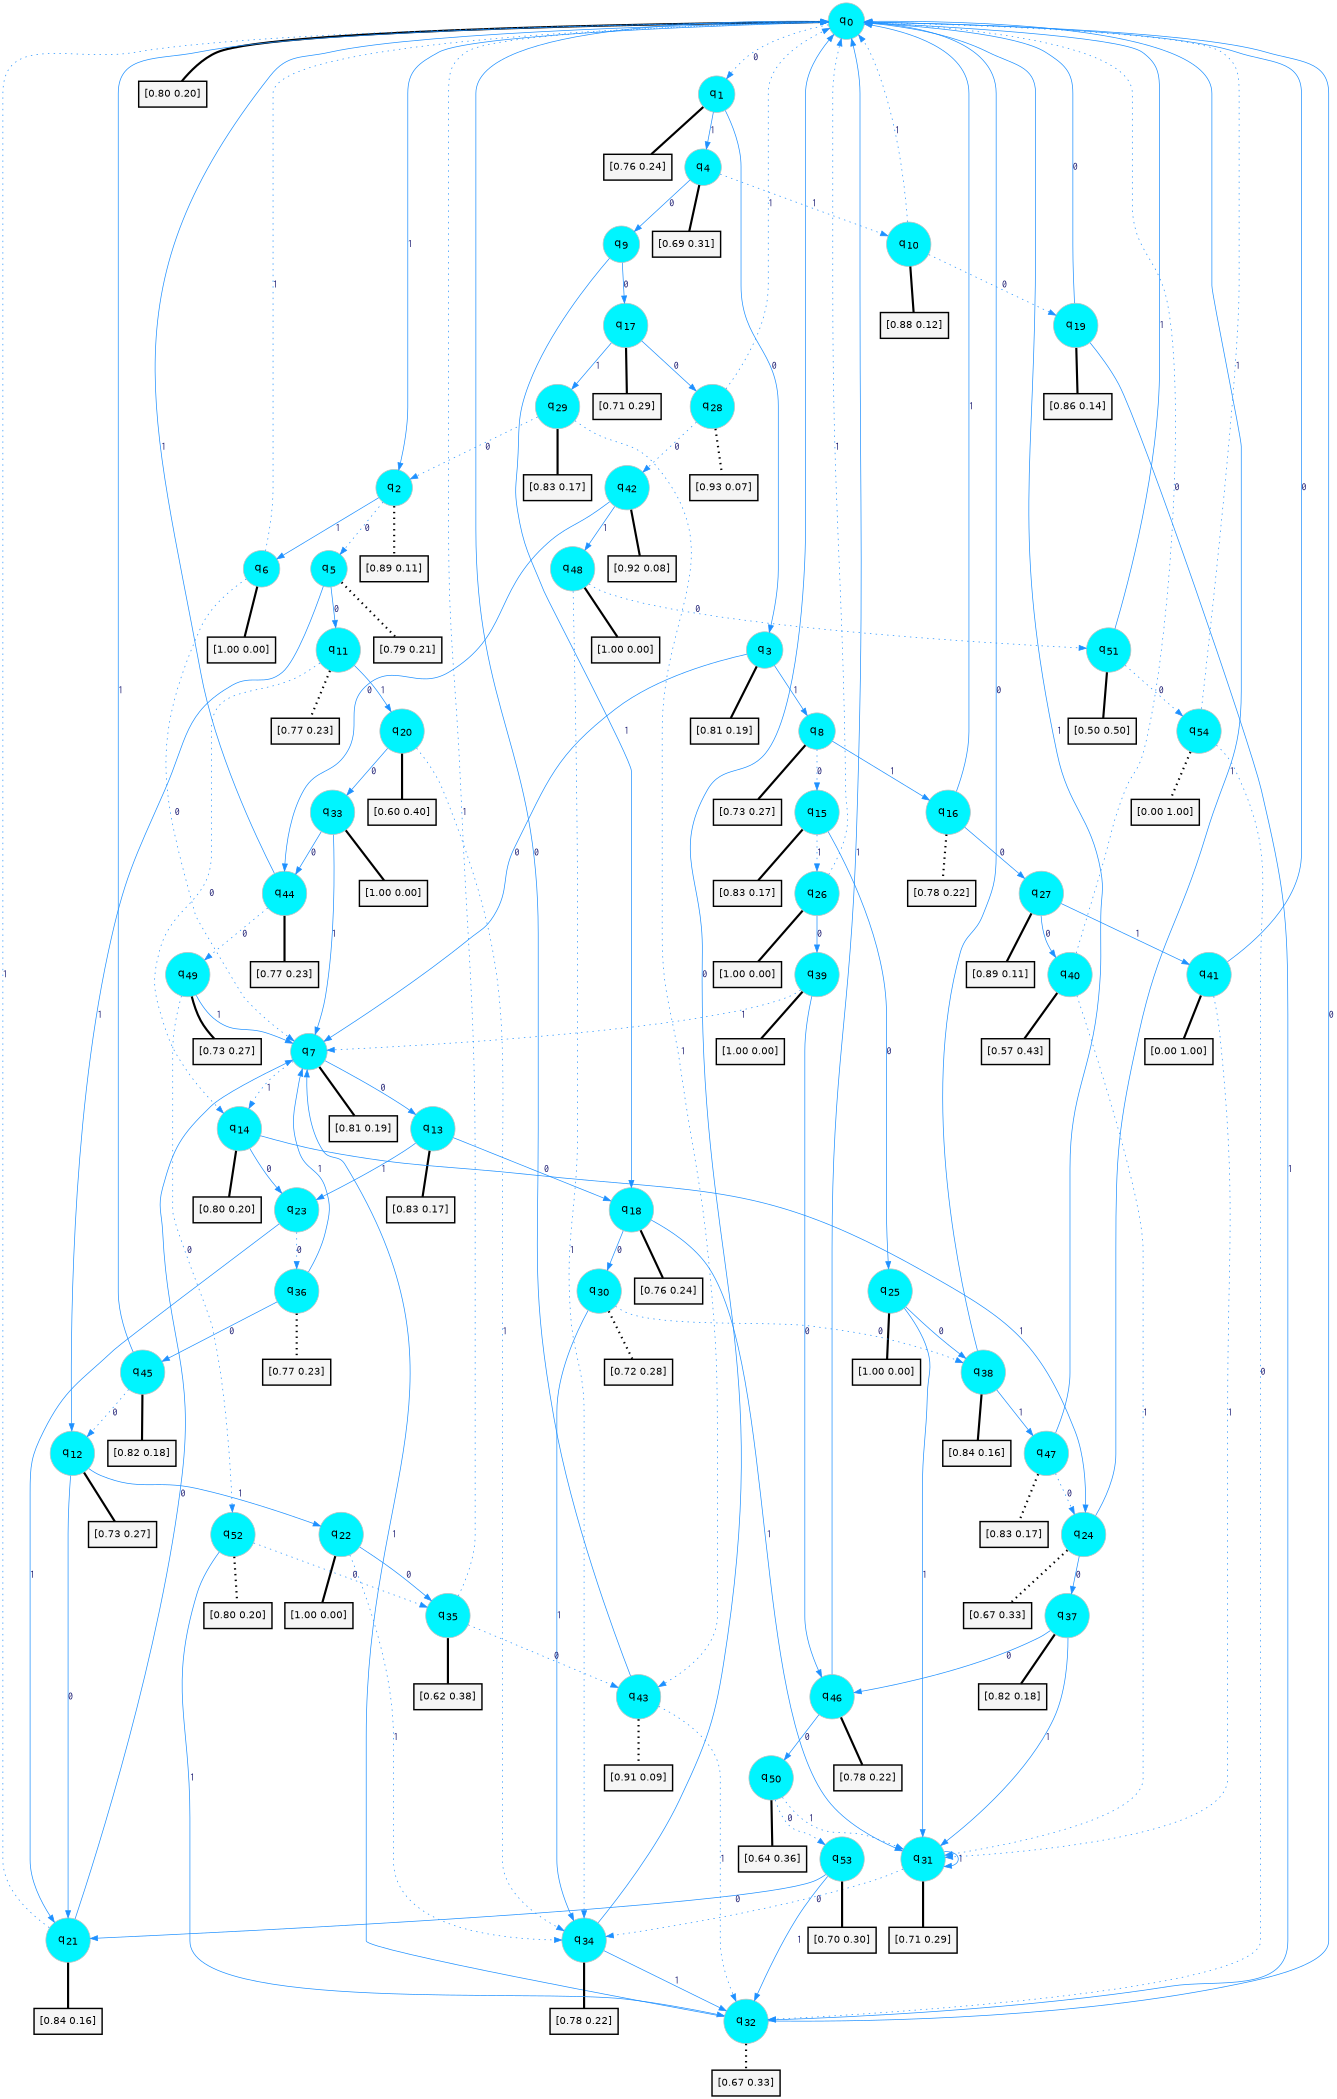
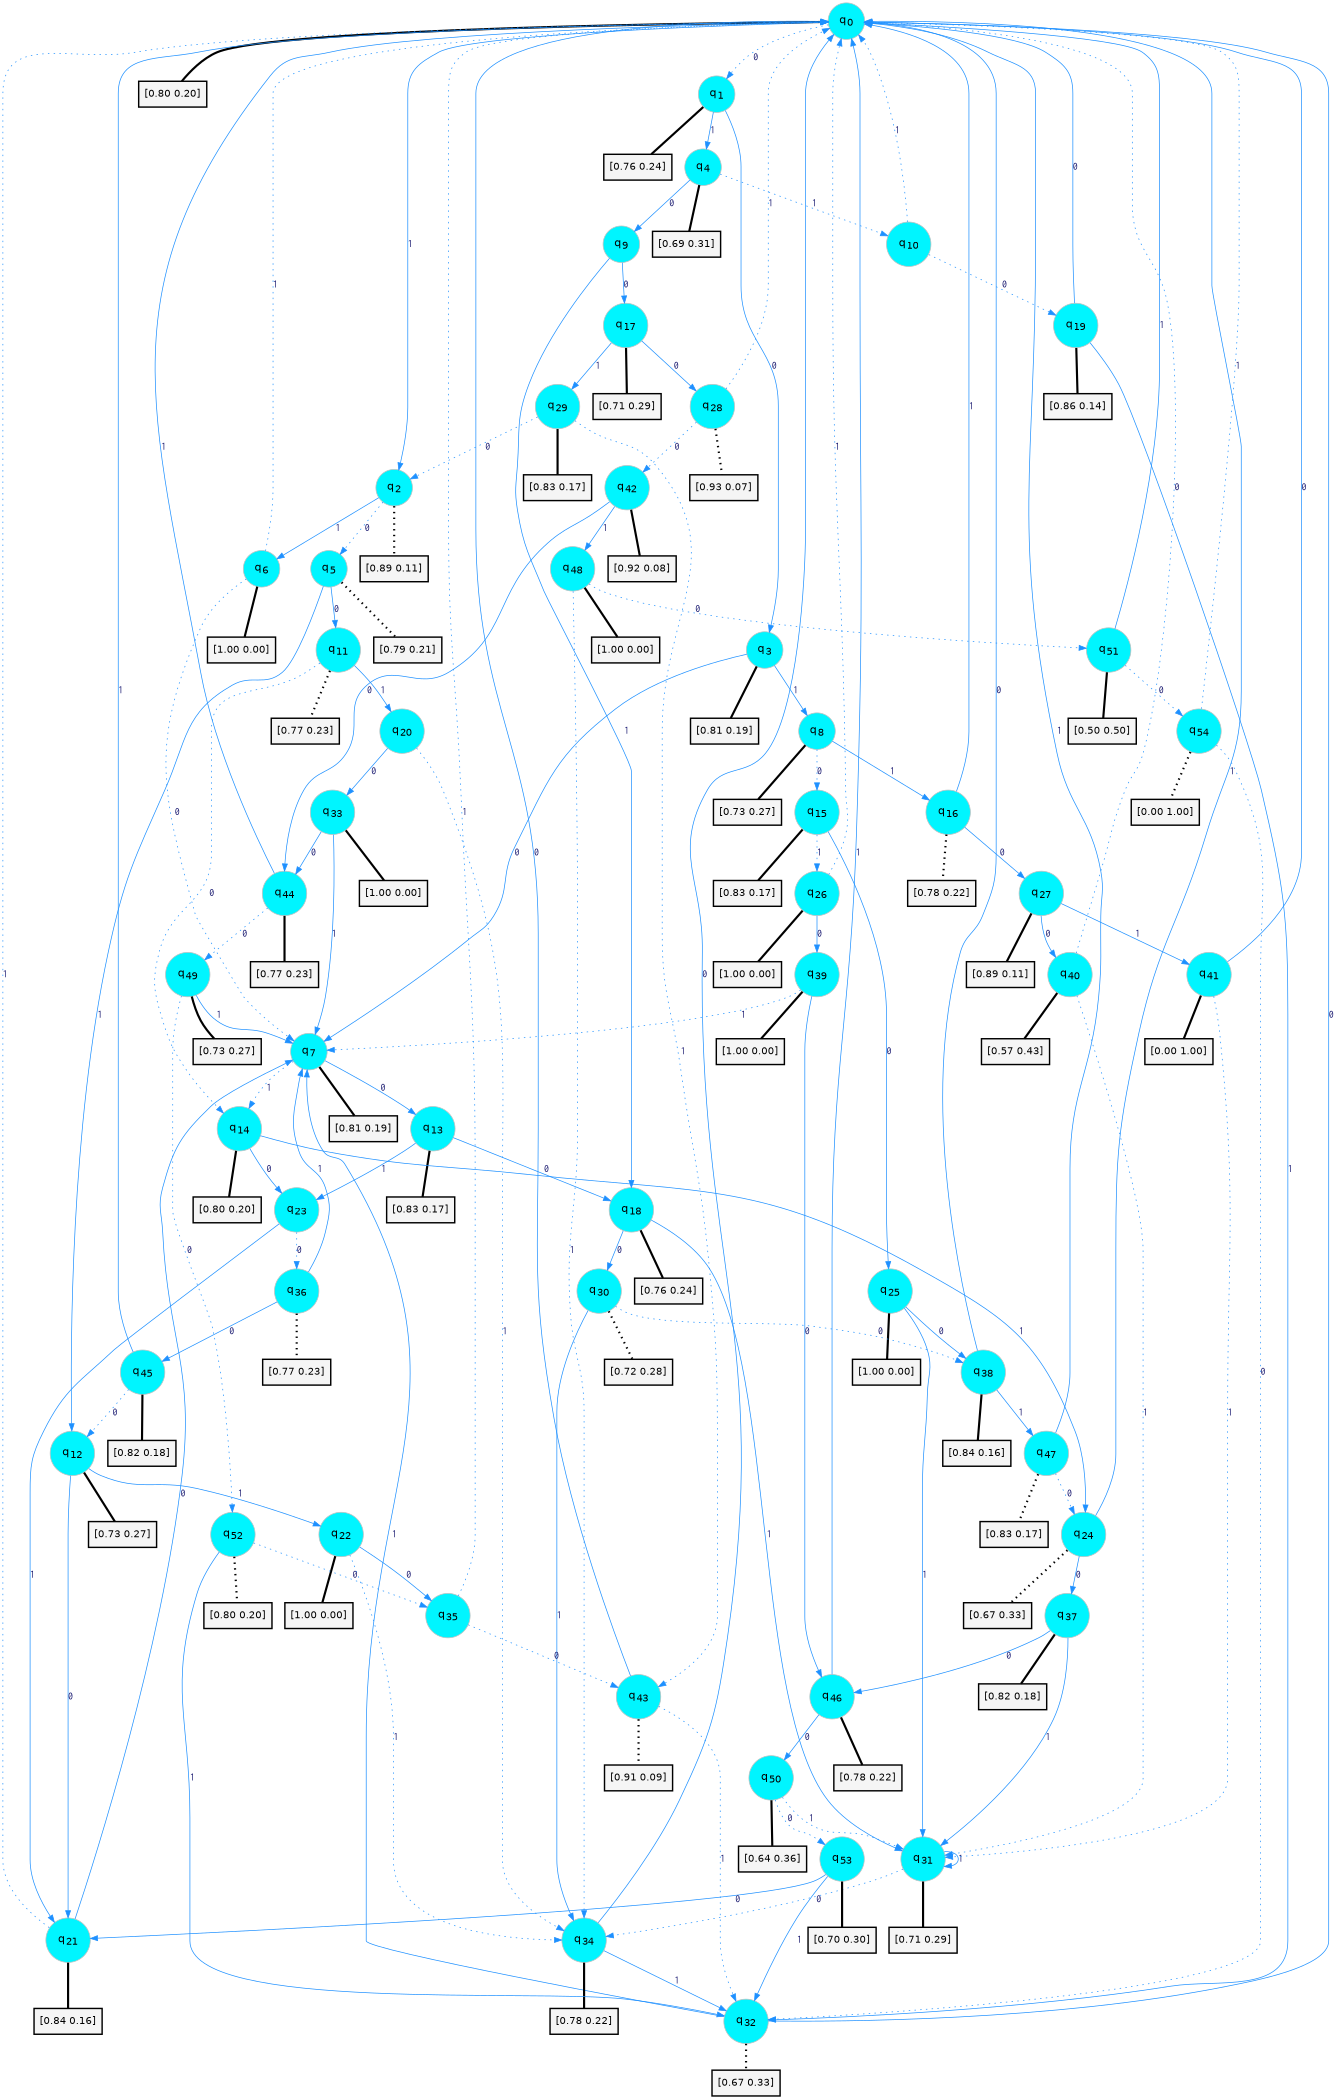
node "[0.88 0.12]": removed
node "[0.60 0.40]": removed
node "[0.62 0.38]": removed
